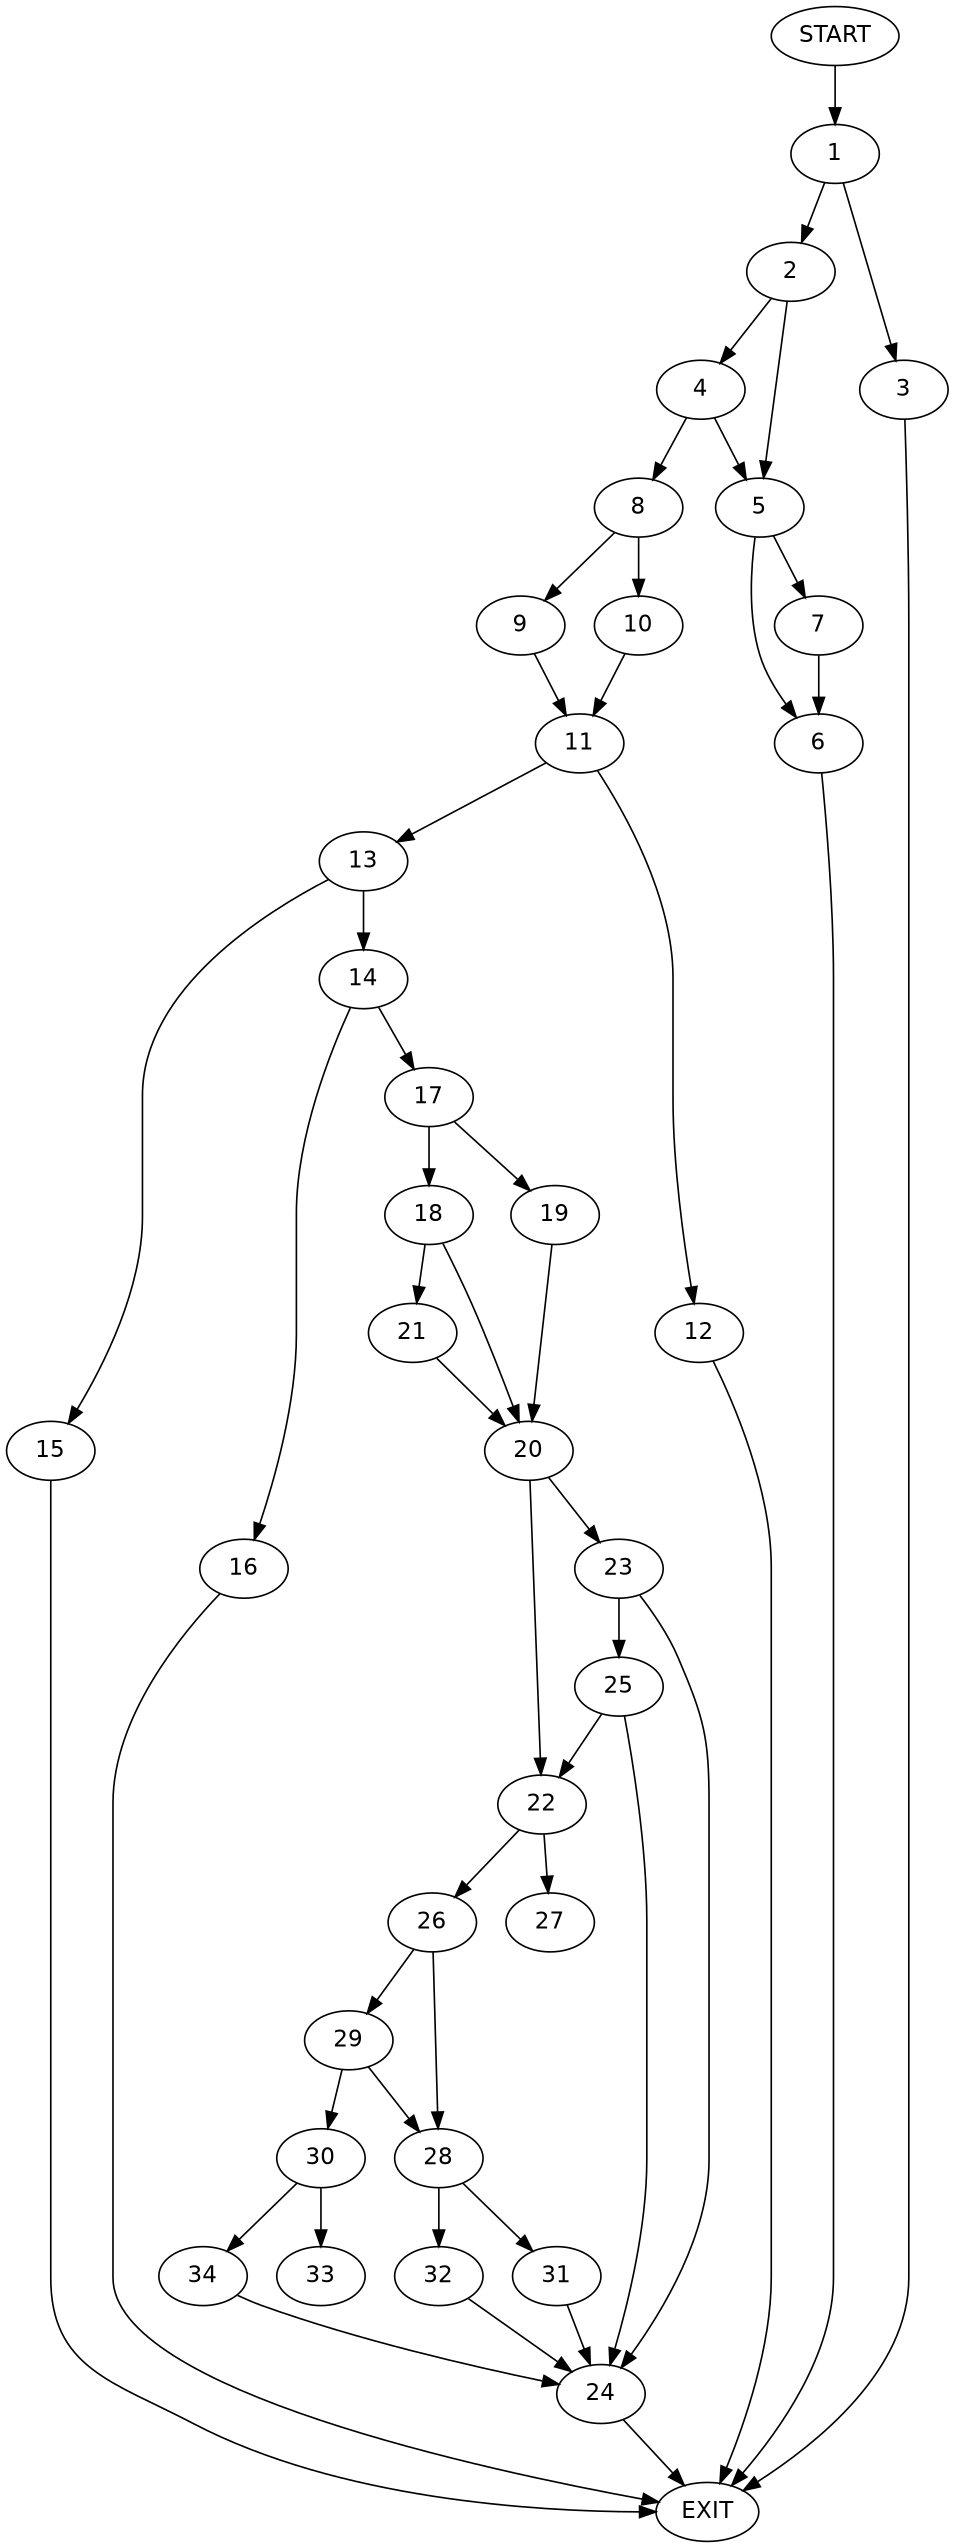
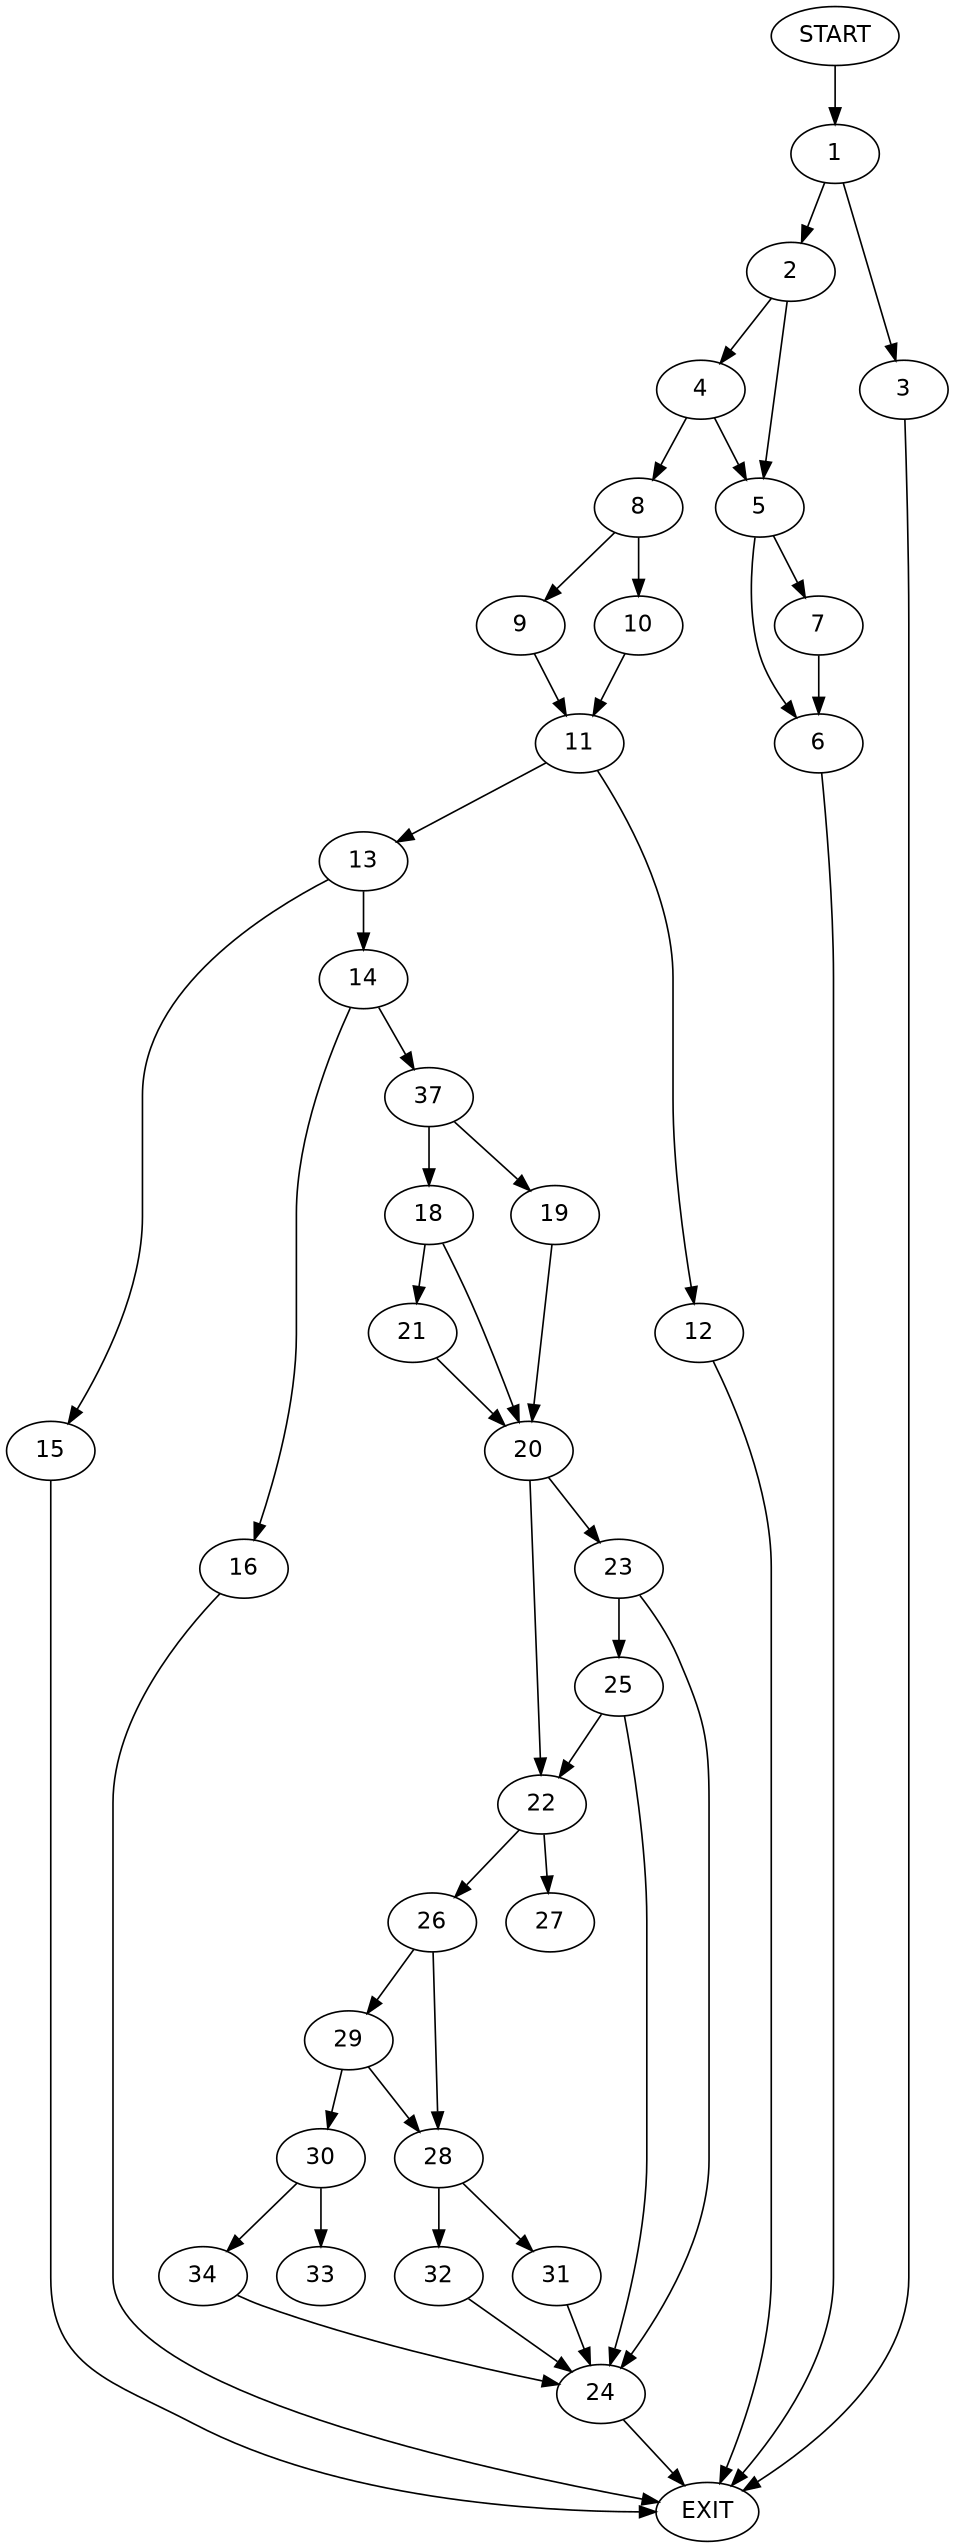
node "17": label "17" -> "37"
